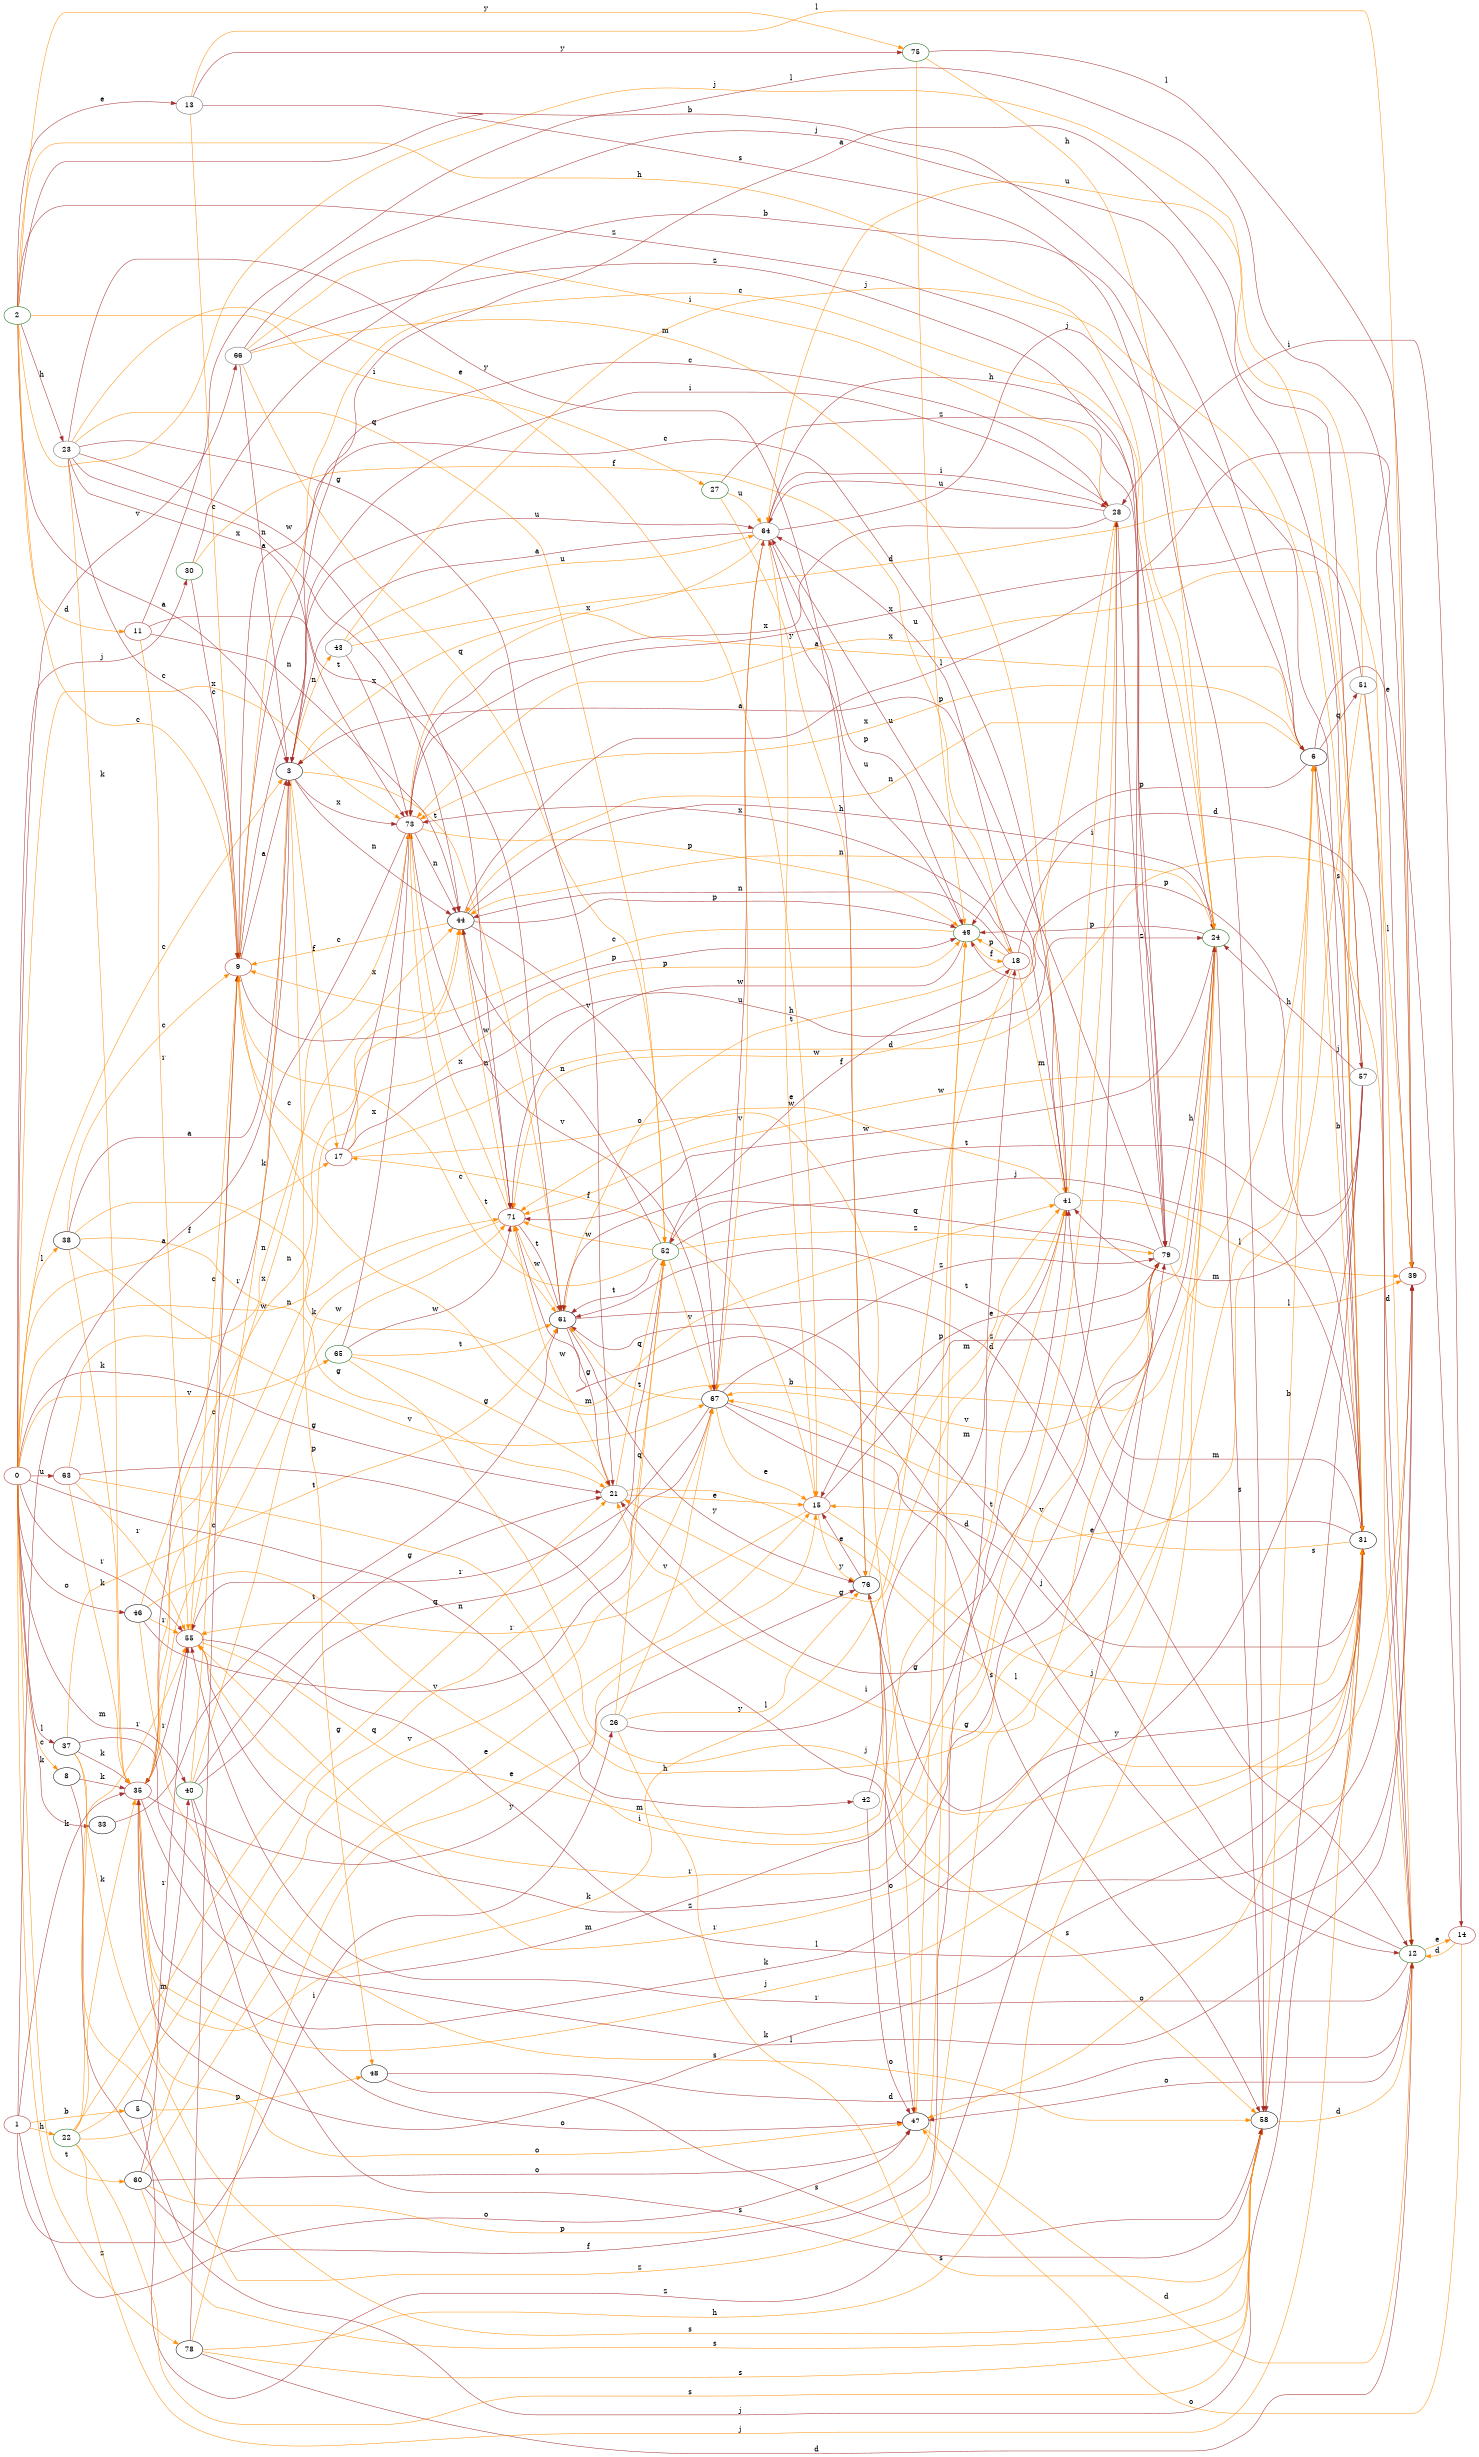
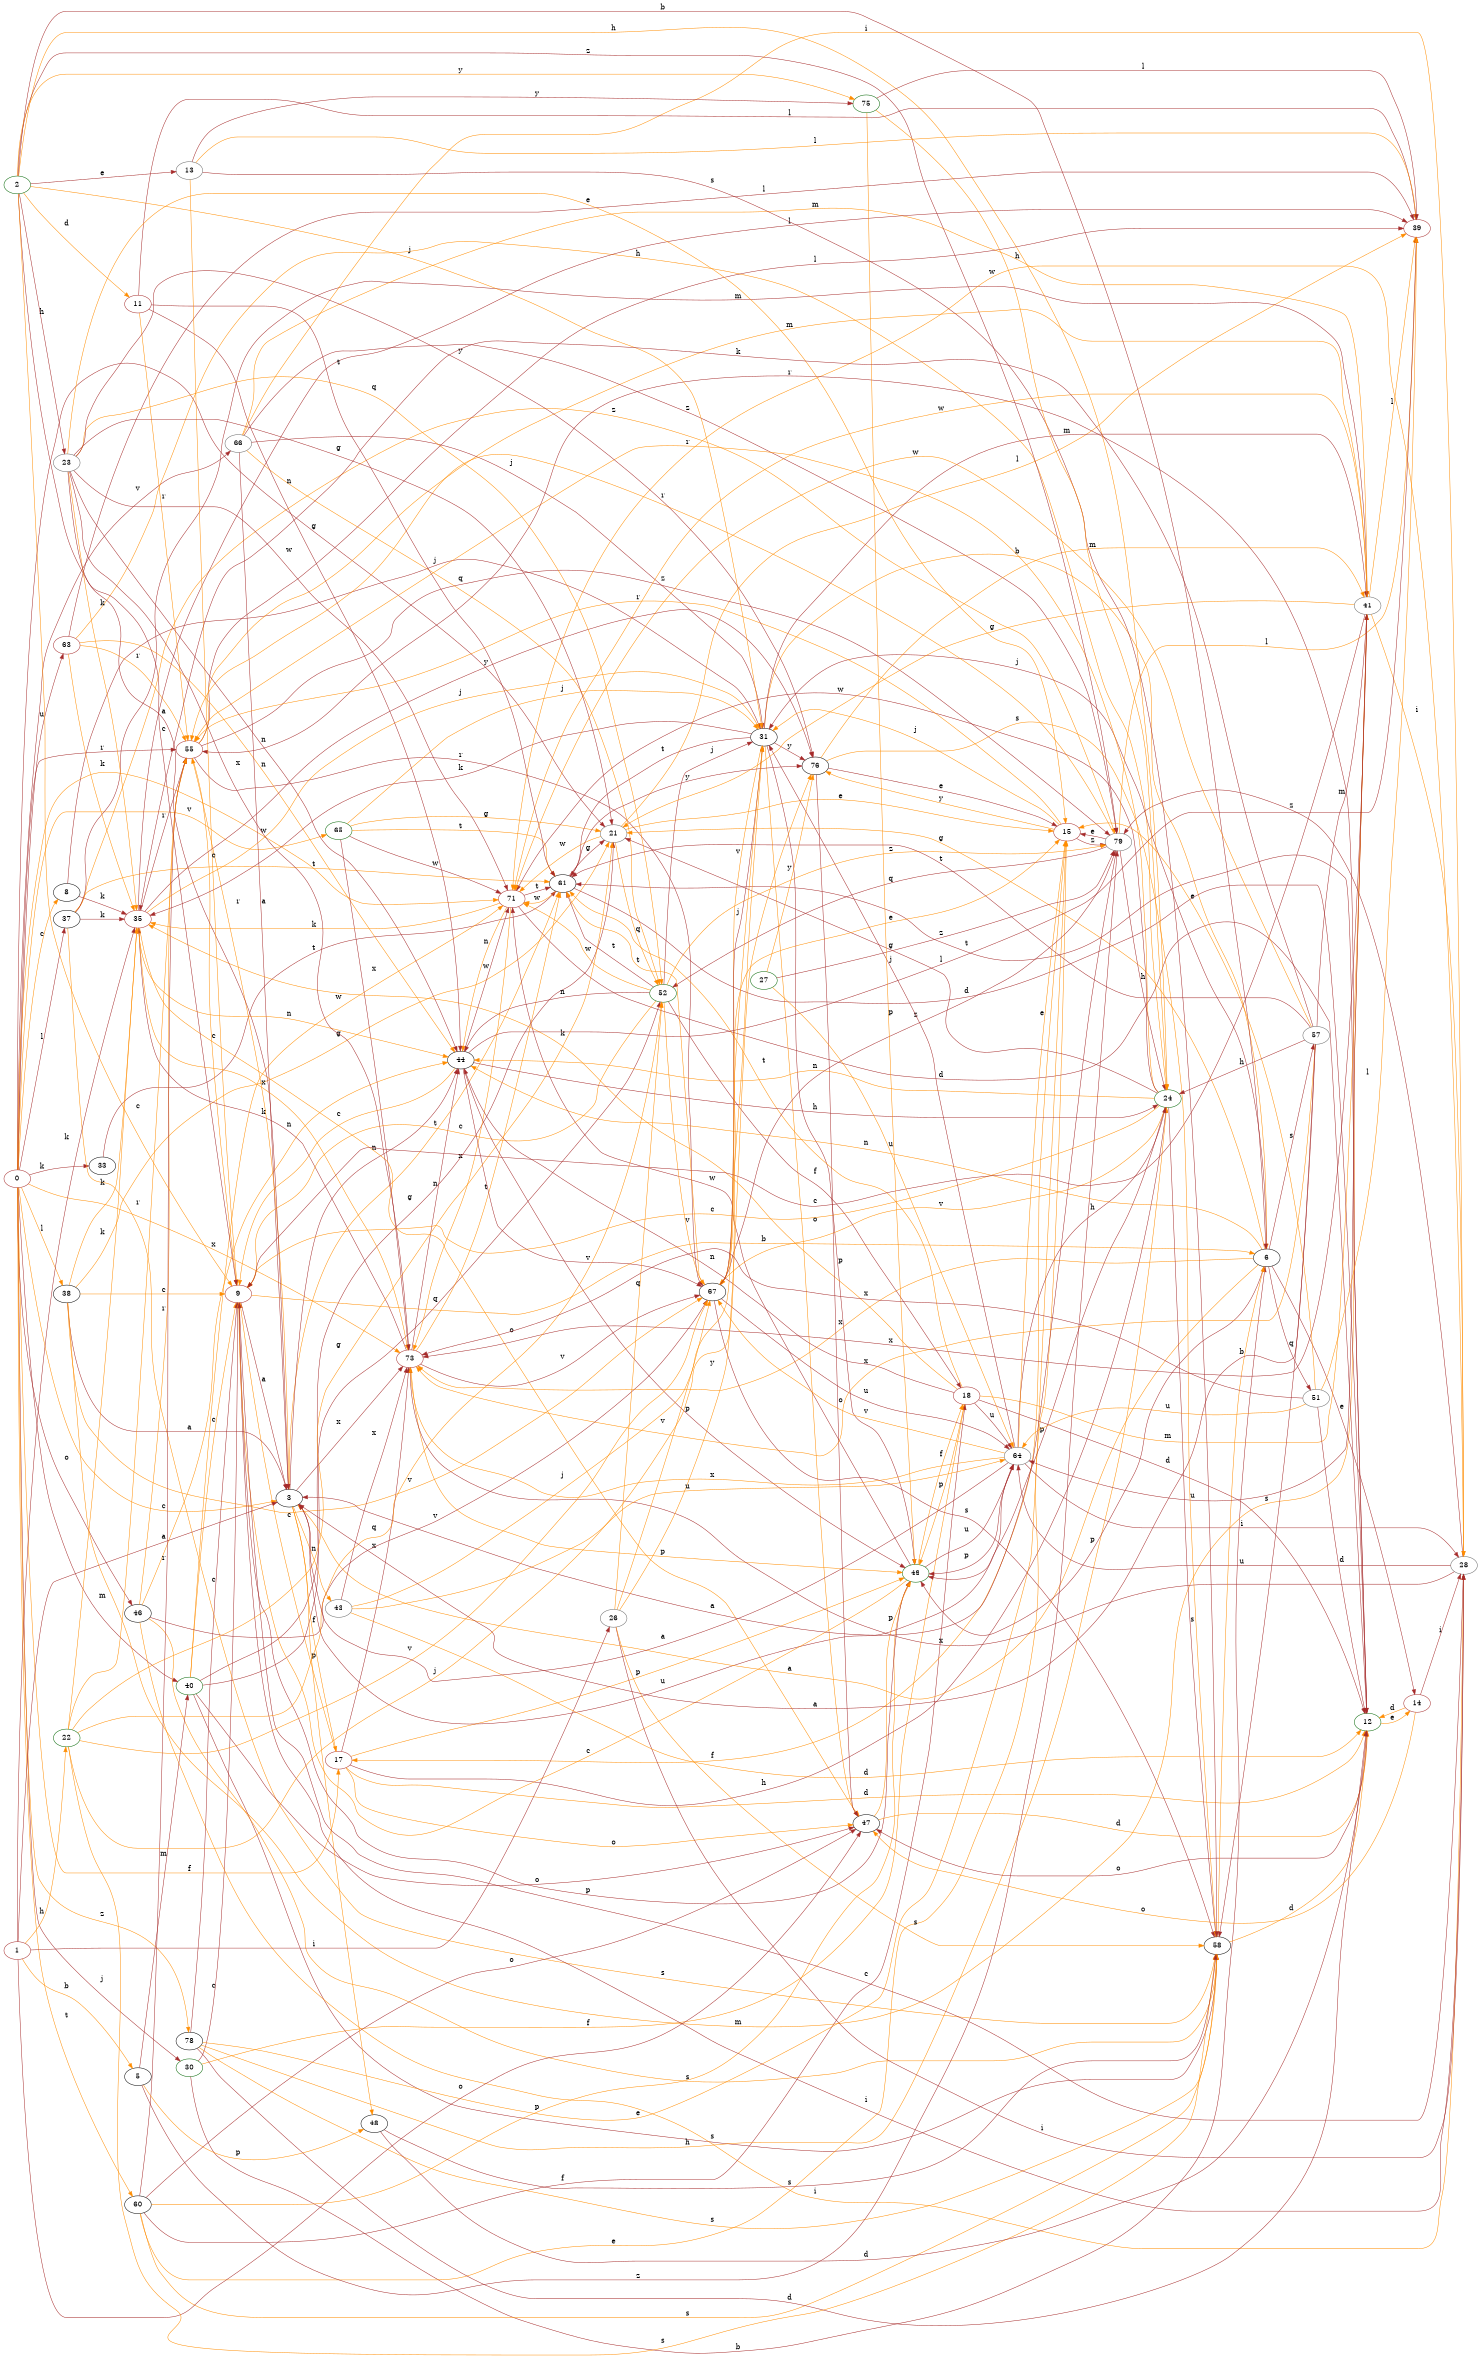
edge "2" -> "27": removed, label "i"
edge "67" -> "55": reversed
node "42": removed
